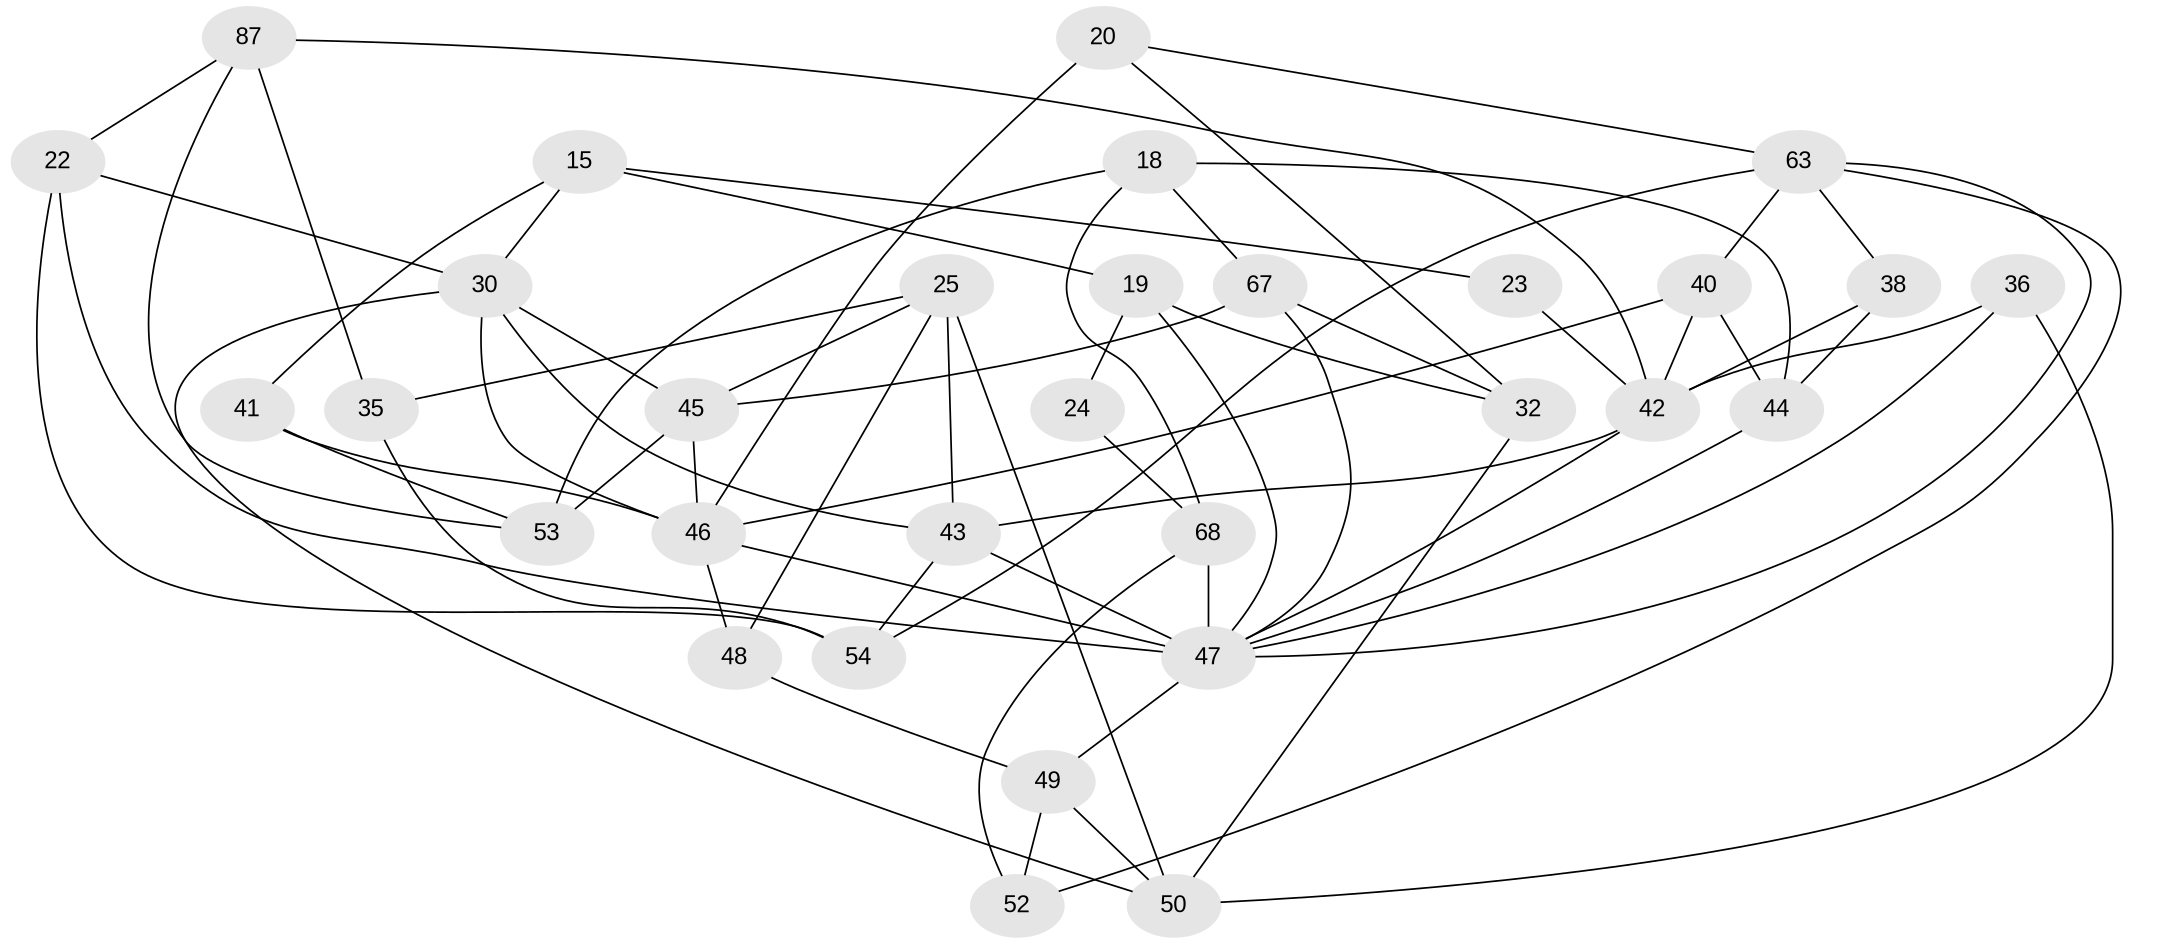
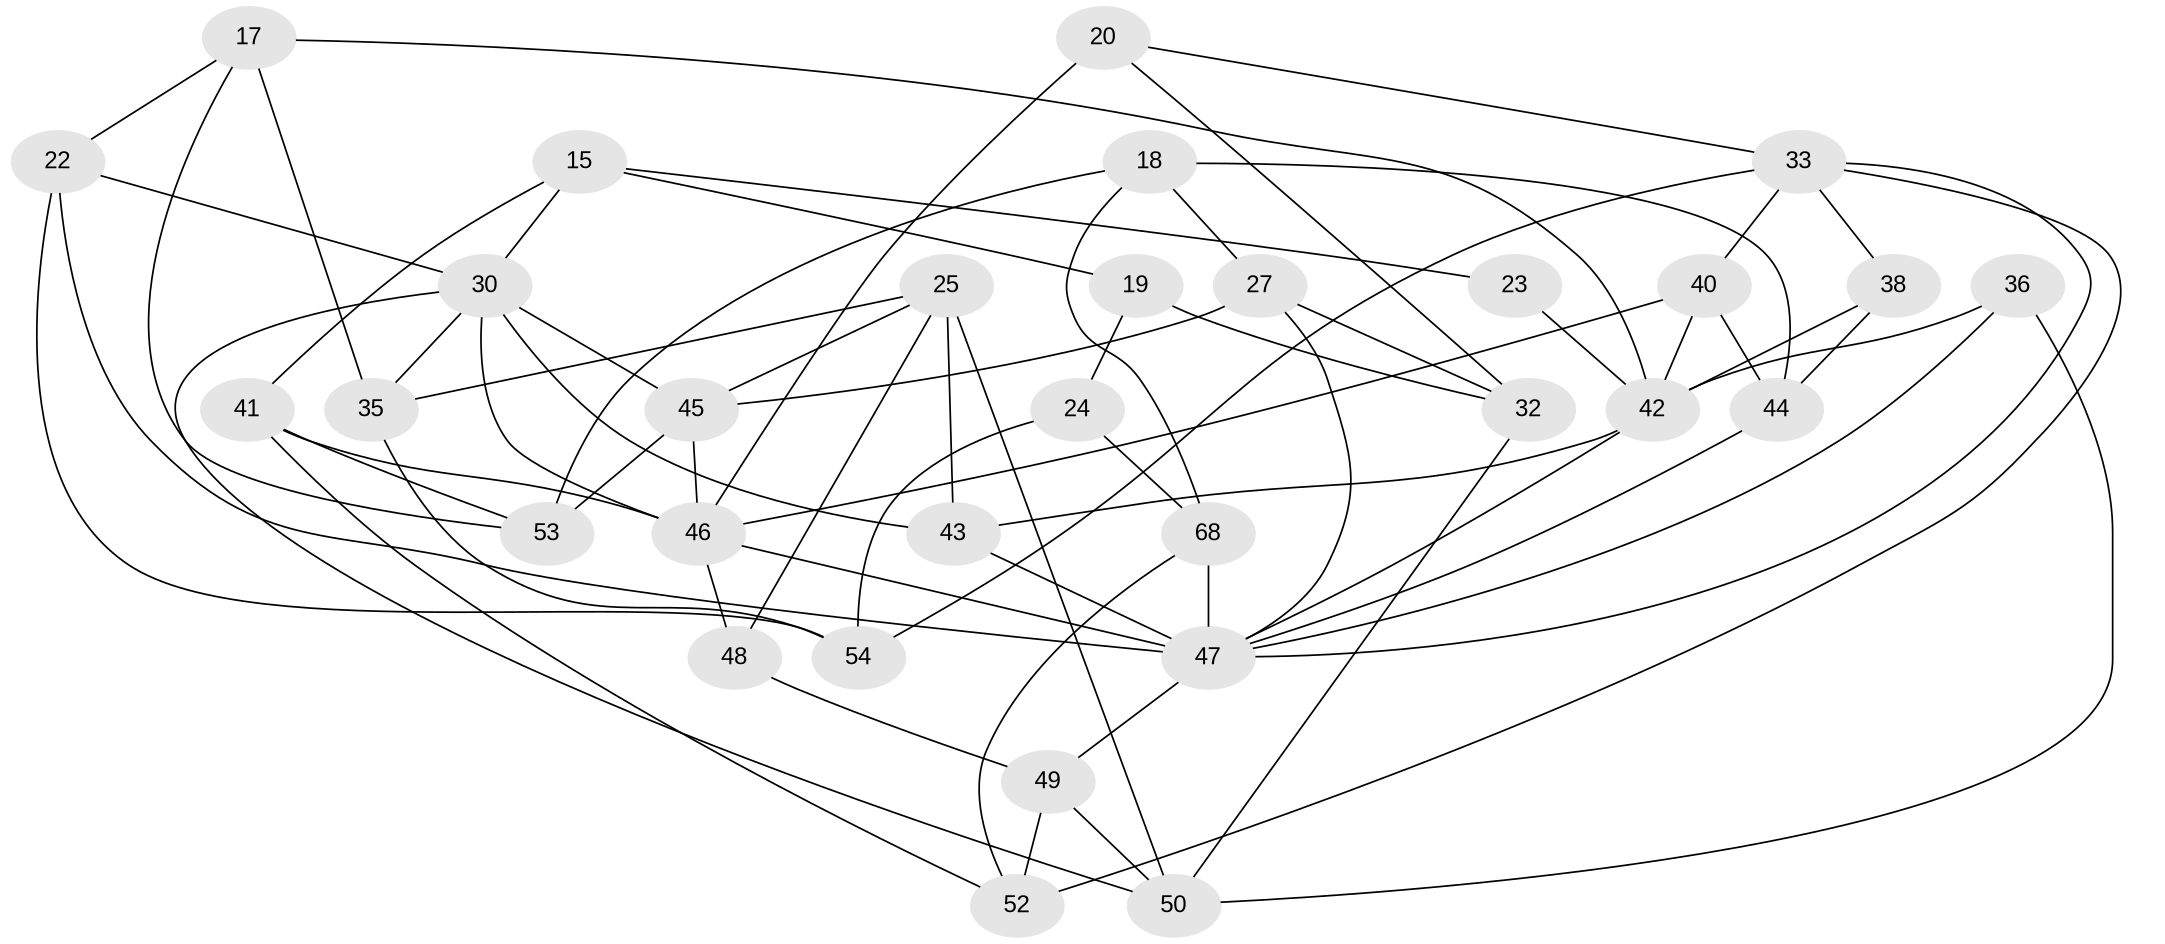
node "87": label "87" -> "17"
node "63": label "63" -> "33"
node "67": label "67" -> "27"
edge "30" -- "35": added
edge "19" -- "47": removed
edge "43" -- "54": now "24" -- "54"
edge "41" -- "52": added
